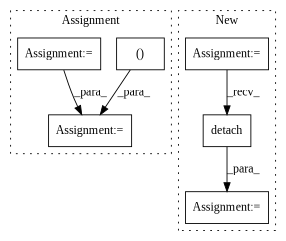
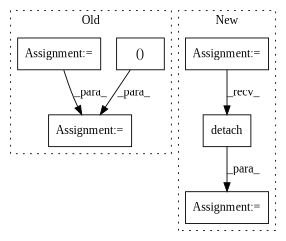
cluster "Assignment": label "Assignment" -> "Old"
